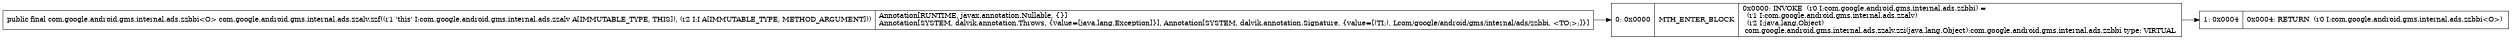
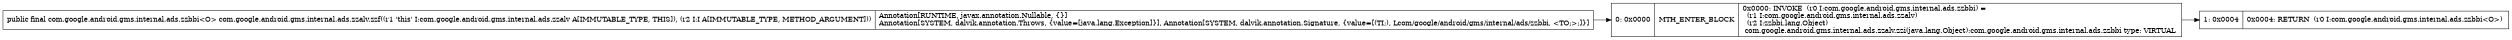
node "0: 0x0000": text "(r2 I:java.lang.Object)" -> "(r2 I:zzbbi.lang.Object)"
